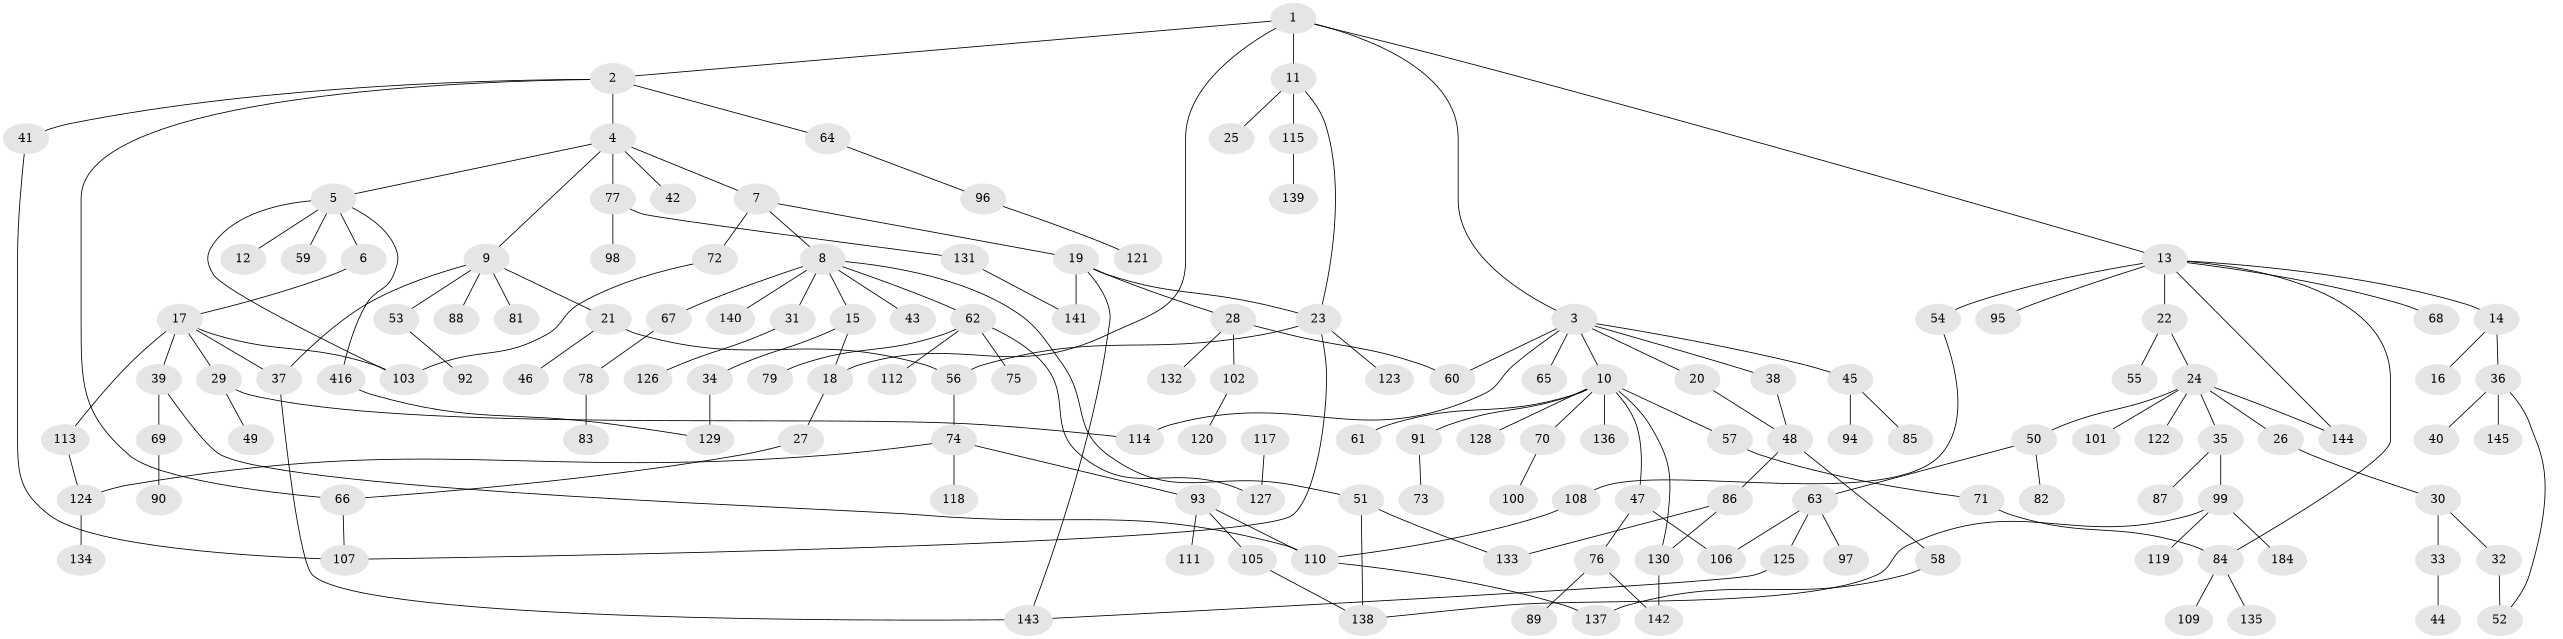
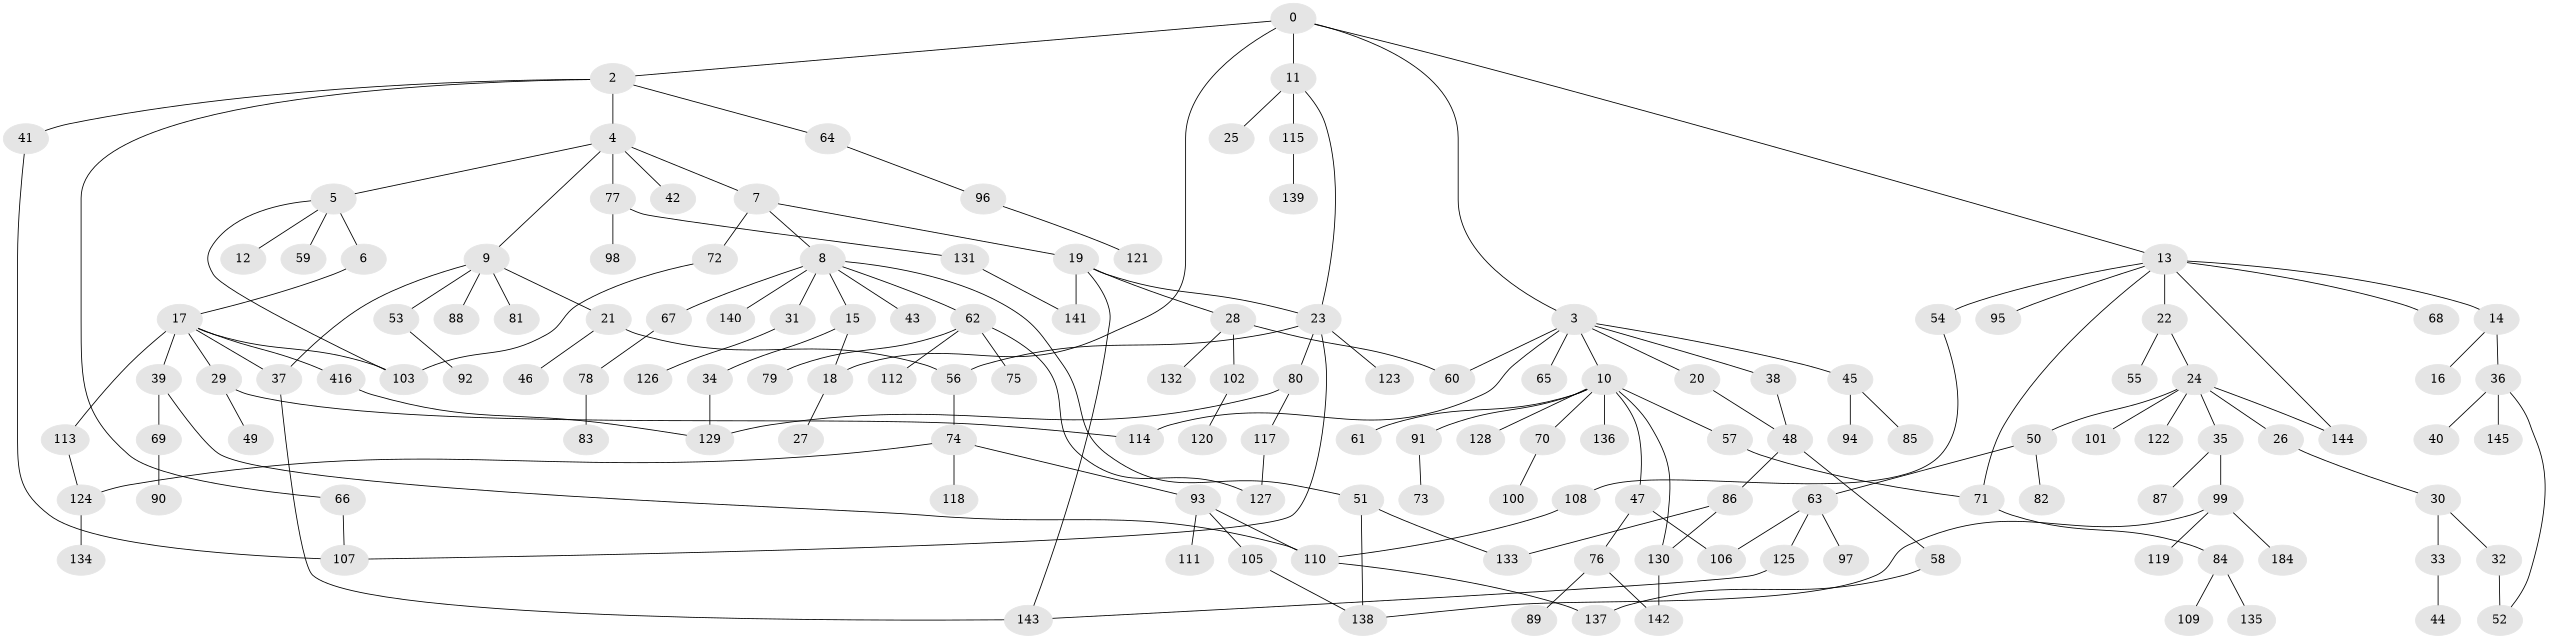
node "1": label "1" -> "0"
edge "5" -- "416": now "17" -- "416"
edge "13" -- "84": now "13" -- "71"
node "80": added
edge "27" -- "66": removed
